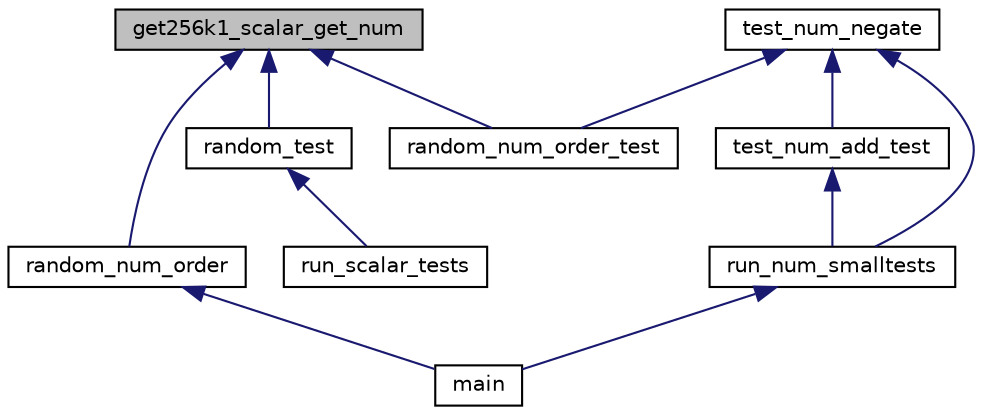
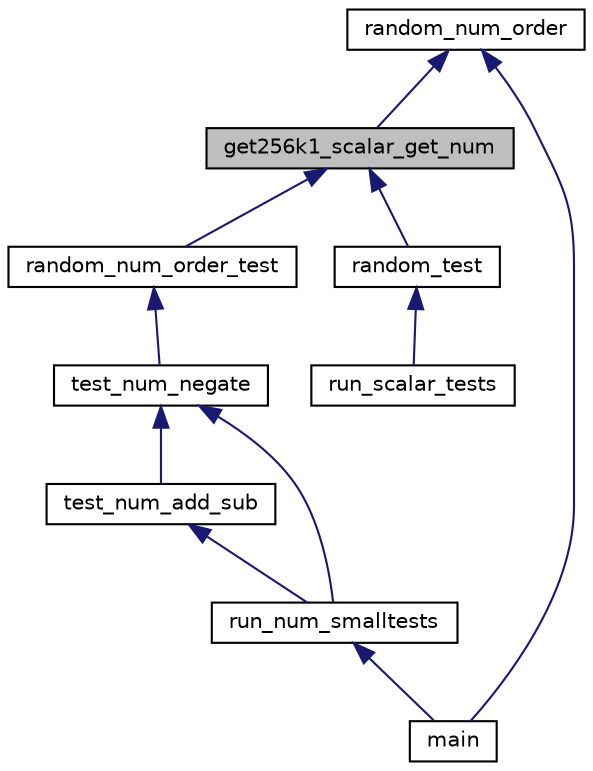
edge "random_num_order_test" -> "test_num_negate": reversed
edge "random_num_order" -> "get256k1_scalar_get_num": reversed
node "test_num_add_test": label "test_num_add_test" -> "test_num_add_sub"
